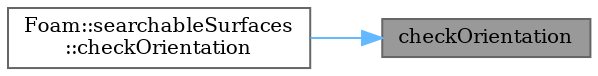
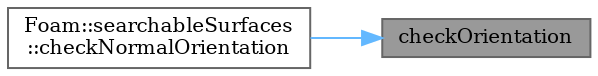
node "Foam::searchableSurfaces ::checkOrientation": label "Foam::searchableSurfaces ::checkOrientation" -> "Foam::searchableSurfaces ::checkNormalOrientation"
